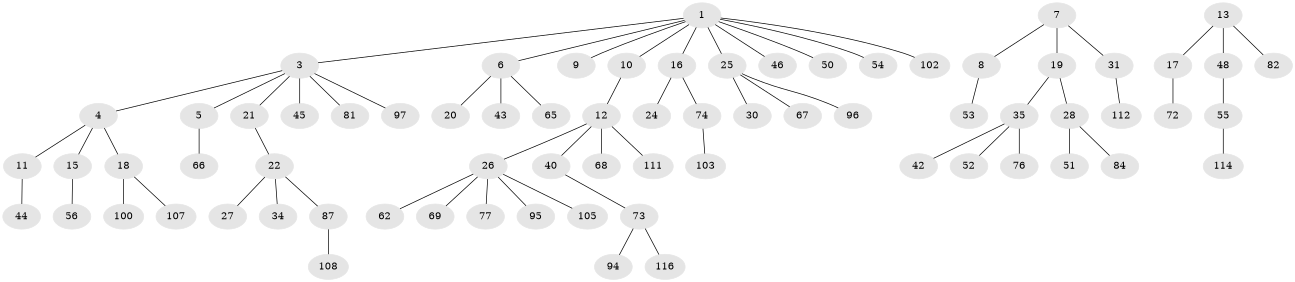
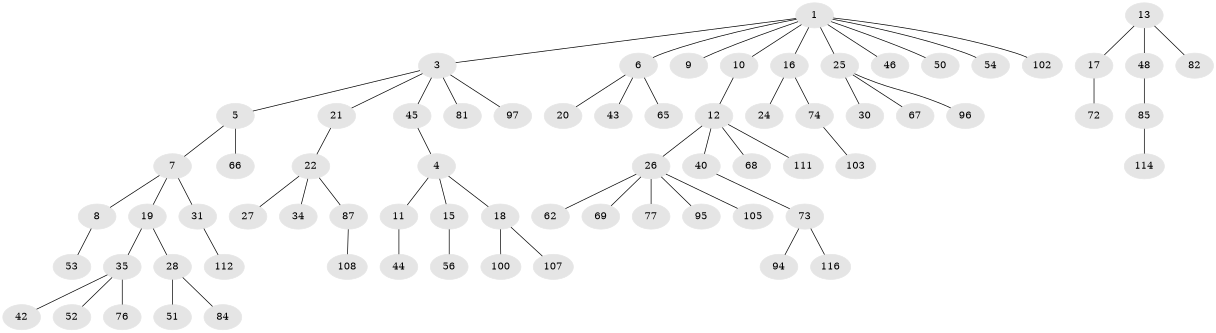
edge "3" -- "4": now "45" -- "4"
node "55": label "55" -> "85"
edge "5" -- "7": added
